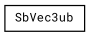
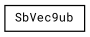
node "SbVec3ub": label "SbVec3ub" -> "SbVec9ub"
